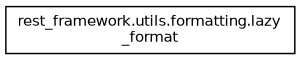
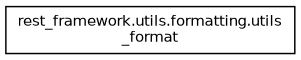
node "rest_framework.utils.formatting.lazy _format": label "rest_framework.utils.formatting.lazy _format" -> "rest_framework.utils.formatting.utils _format"
